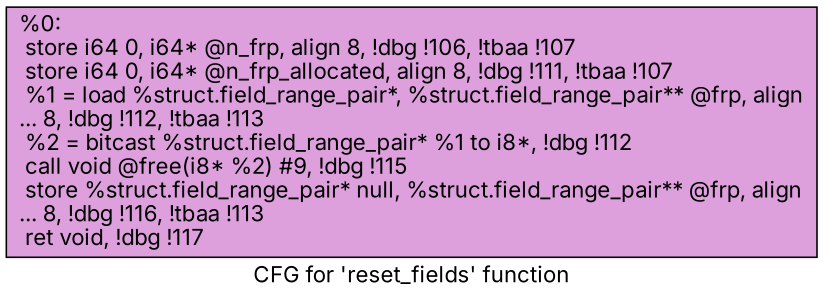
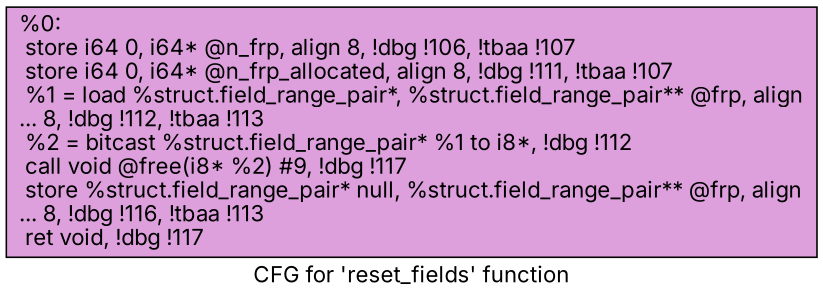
node "%0:": text "call void @free(i8* %2) #9, !dbg !115" -> "call void @free(i8* %2) #9, !dbg !117"
